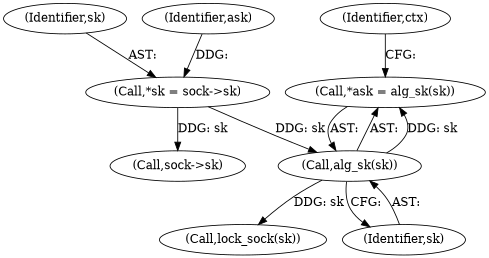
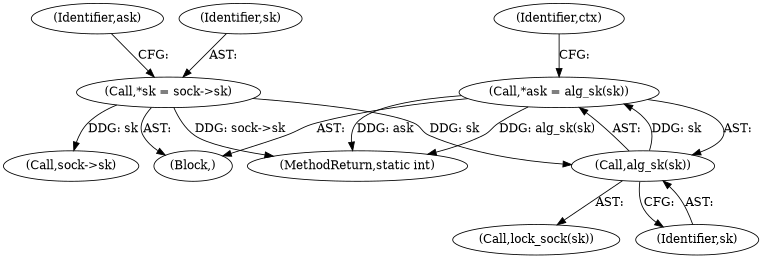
edge "(Identifier,ask)" -> "(Call,*sk = sock->sk)": label "DDG: " -> "CFG: "
node "(Block,)": added
node "(MethodReturn,static int)": added
edge "(Call,alg_sk(sk))" -> "(Call,lock_sock(sk))": label "DDG: sk" -> "AST: "
